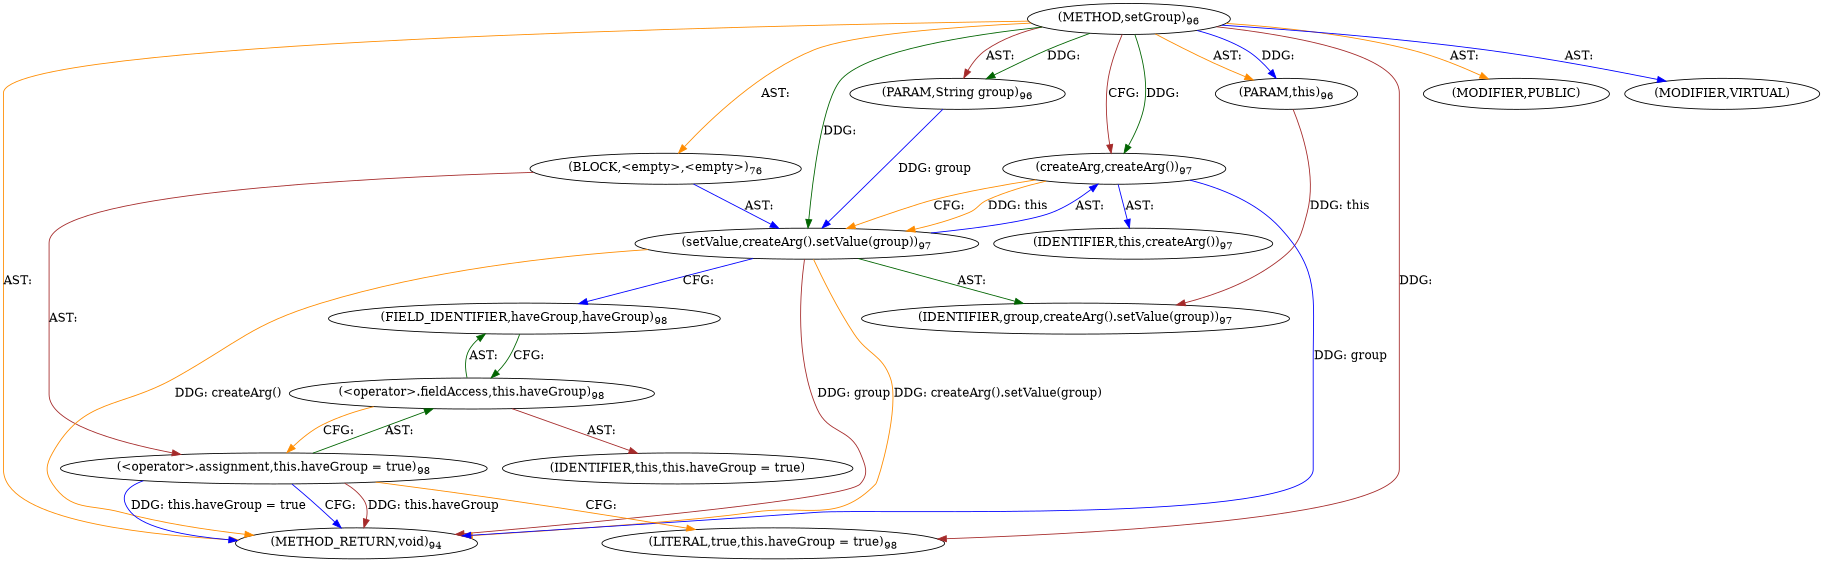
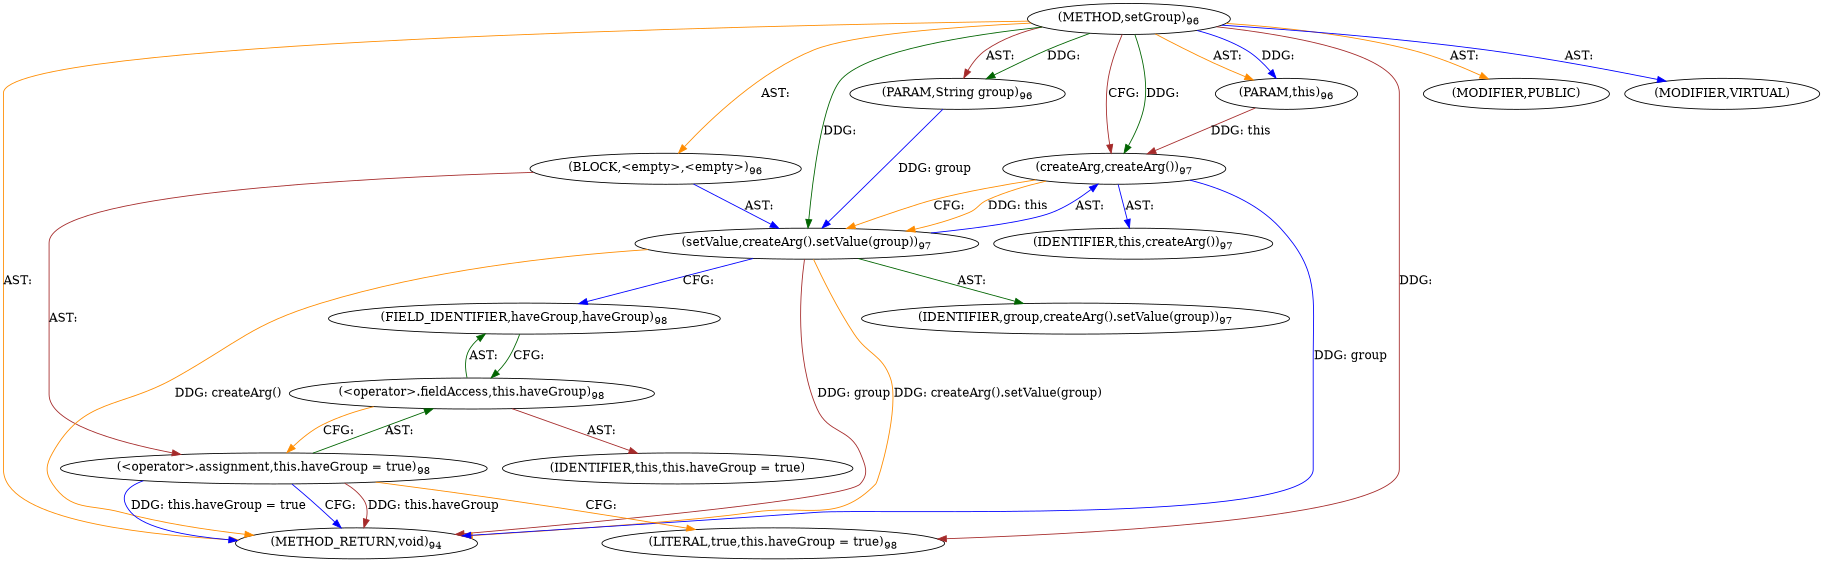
node "(BLOCK,<empty>,<empty>)": text "76" -> "96"
edge "(PARAM,this)" -> "(IDENTIFIER,group,createArg().setValue(group))": now "(PARAM,this)" -> "(createArg,createArg())"
